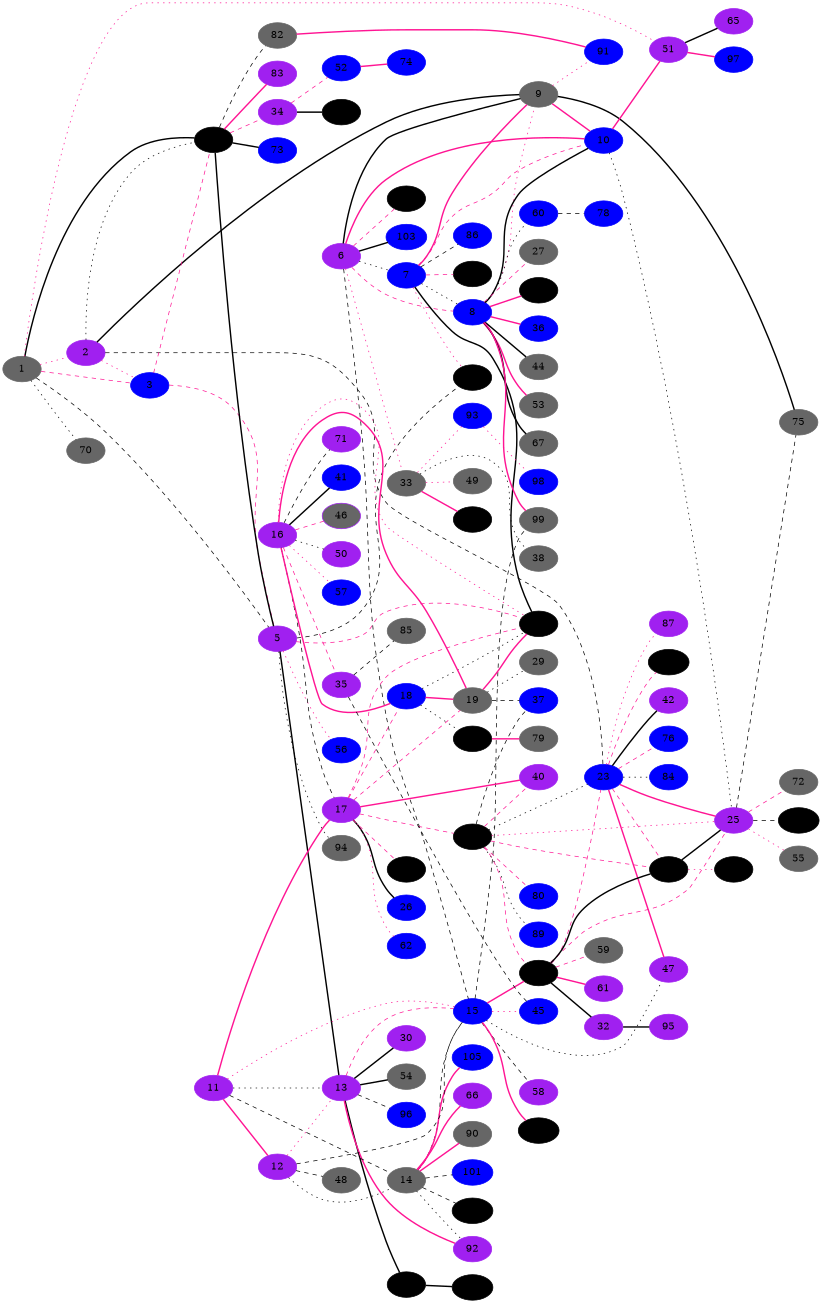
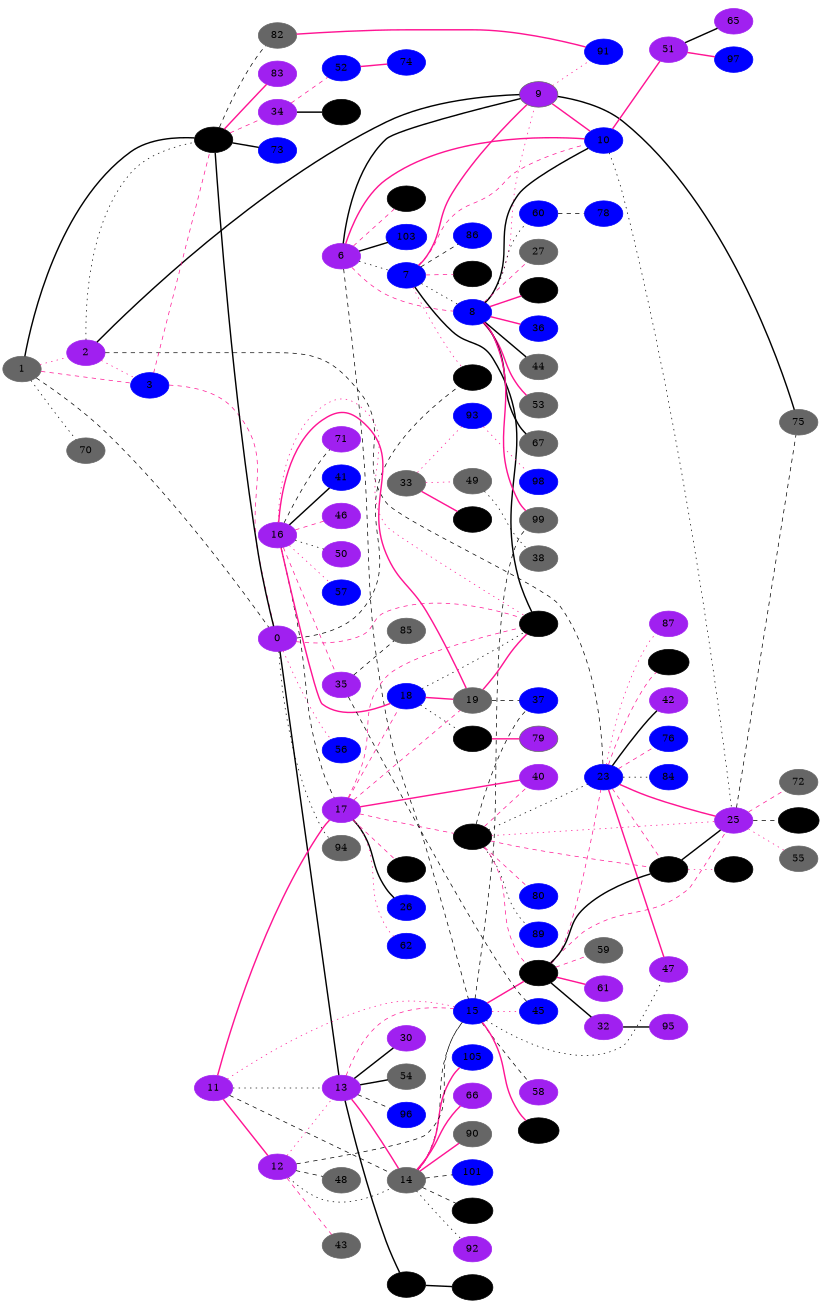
edge "51" -- "1": removed
node "9": fillcolor gray40 -> purple
edge "6" -- "33": removed
edge "33" -- "38": now "49" -- "38"
node "46": fillcolor gray40 -> purple
node "5": label "5" -> "0"
node "29": removed
node "79": fillcolor gray40 -> purple
edge "13" -- "92": now "13" -- "14"
node "43": added
